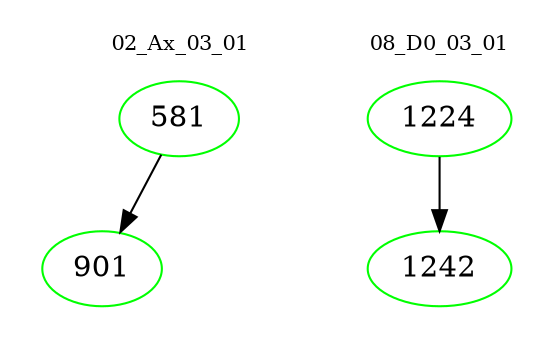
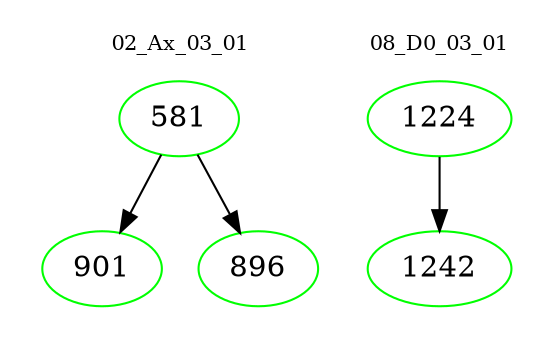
node "896": added
